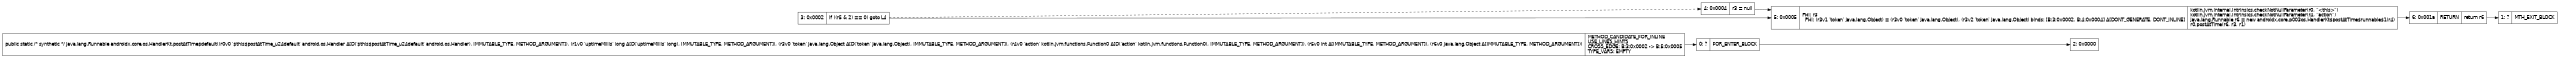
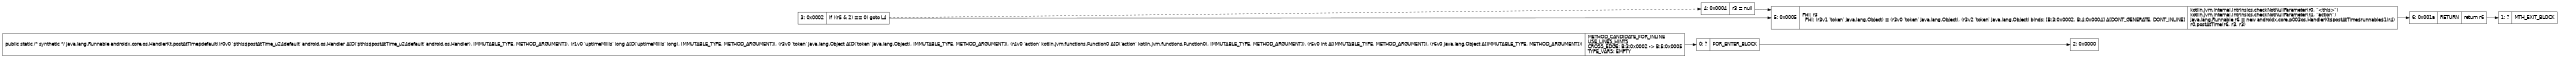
node "5: 0x0005": text "r0.postAtTime(r6, r3, r1)" -> "r0.postAtTime(r6, r3, r3)"
